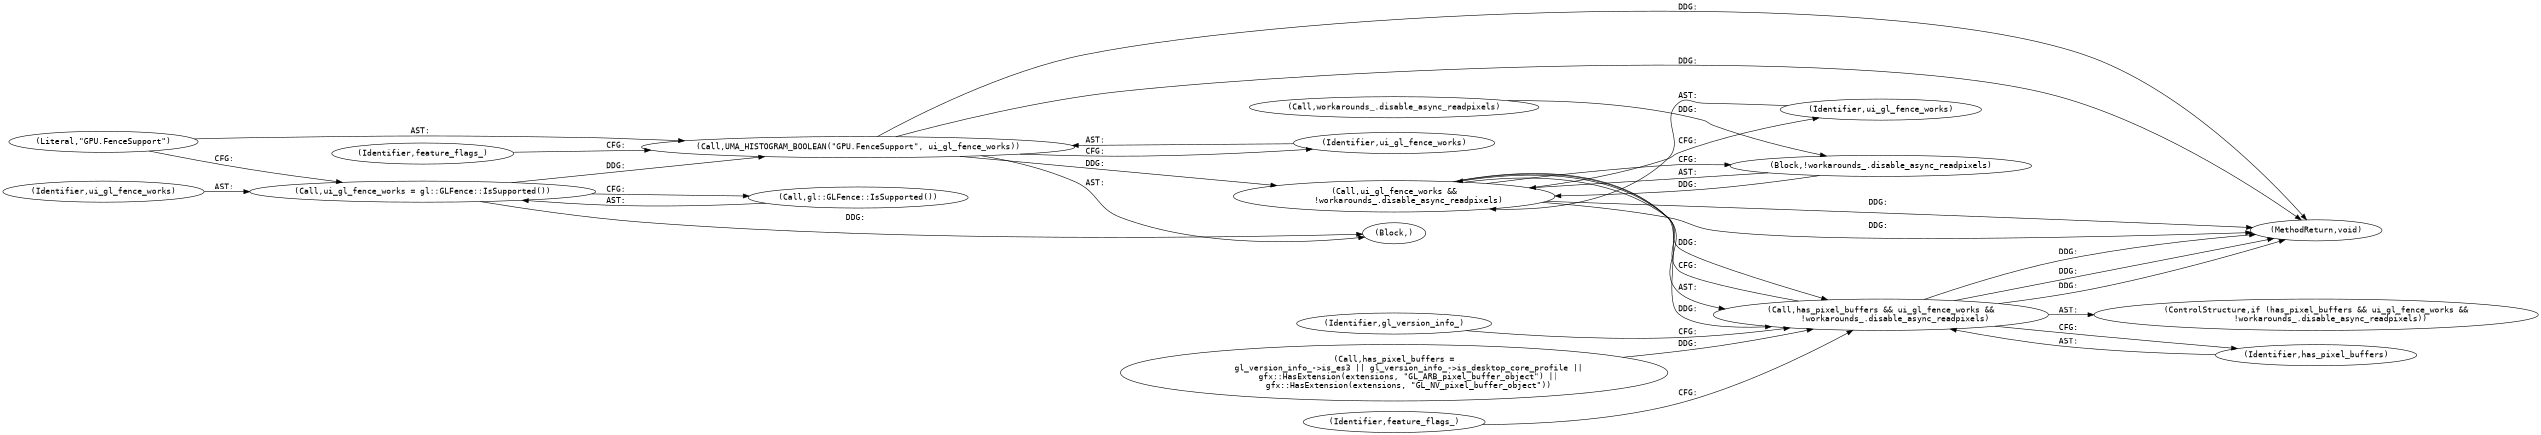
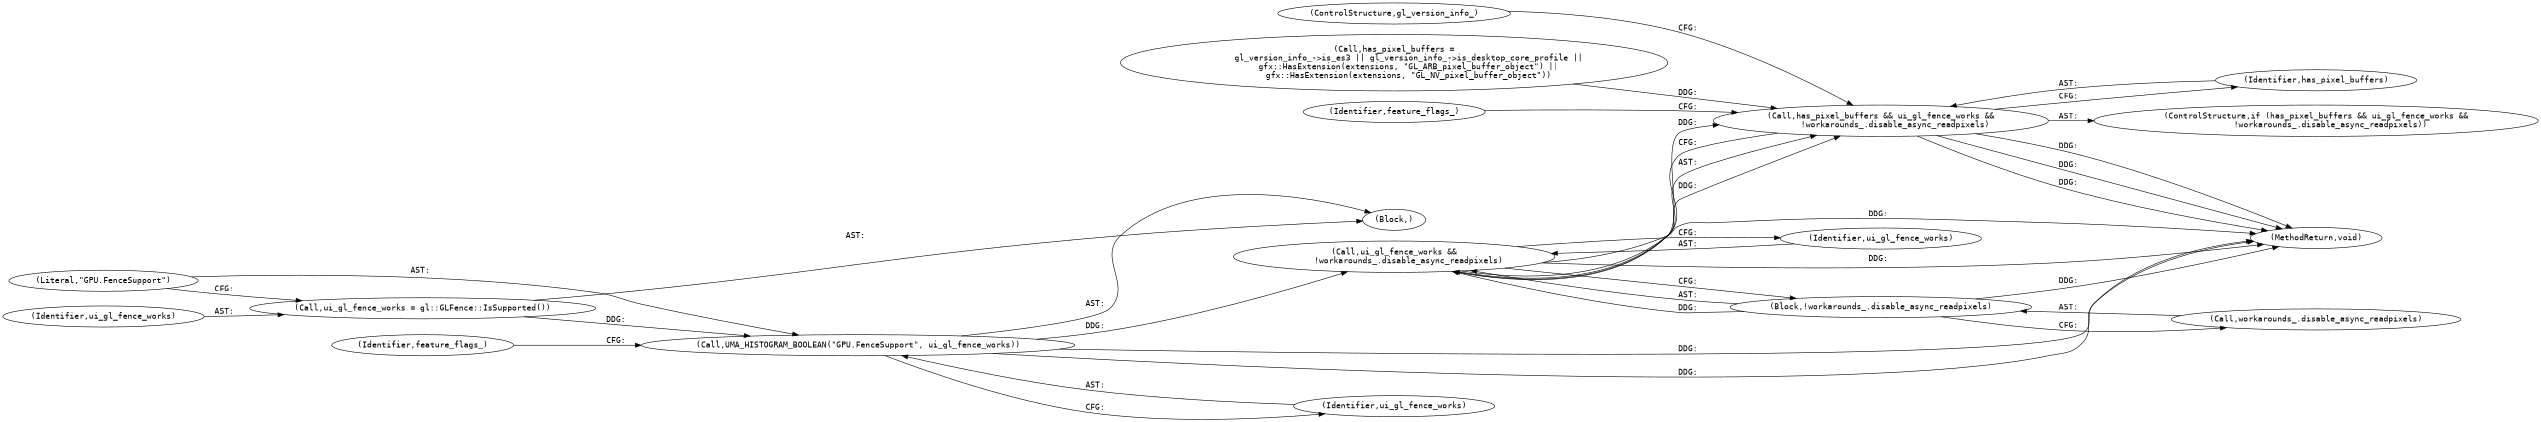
edge "(Call,workarounds_.disable_async_readpixels)" -> "(Block,!workarounds_.disable_async_readpixels)": label "DDG: " -> "AST: "
node "(Call,gl::GLFence::IsSupported())": removed
edge "(Call,ui_gl_fence_works = gl::GLFence::IsSupported())" -> "(Block,)": label "DDG: " -> "AST: "
edge "(Block,!workarounds_.disable_async_readpixels)" -> "(MethodReturn,void)": added, label "DDG:"
node "(Identifier,gl_version_info_)": label "(Identifier,gl_version_info_)" -> "(ControlStructure,gl_version_info_)"
edge "(Block,!workarounds_.disable_async_readpixels)" -> "(Call,workarounds_.disable_async_readpixels)": added, label "CFG:"
